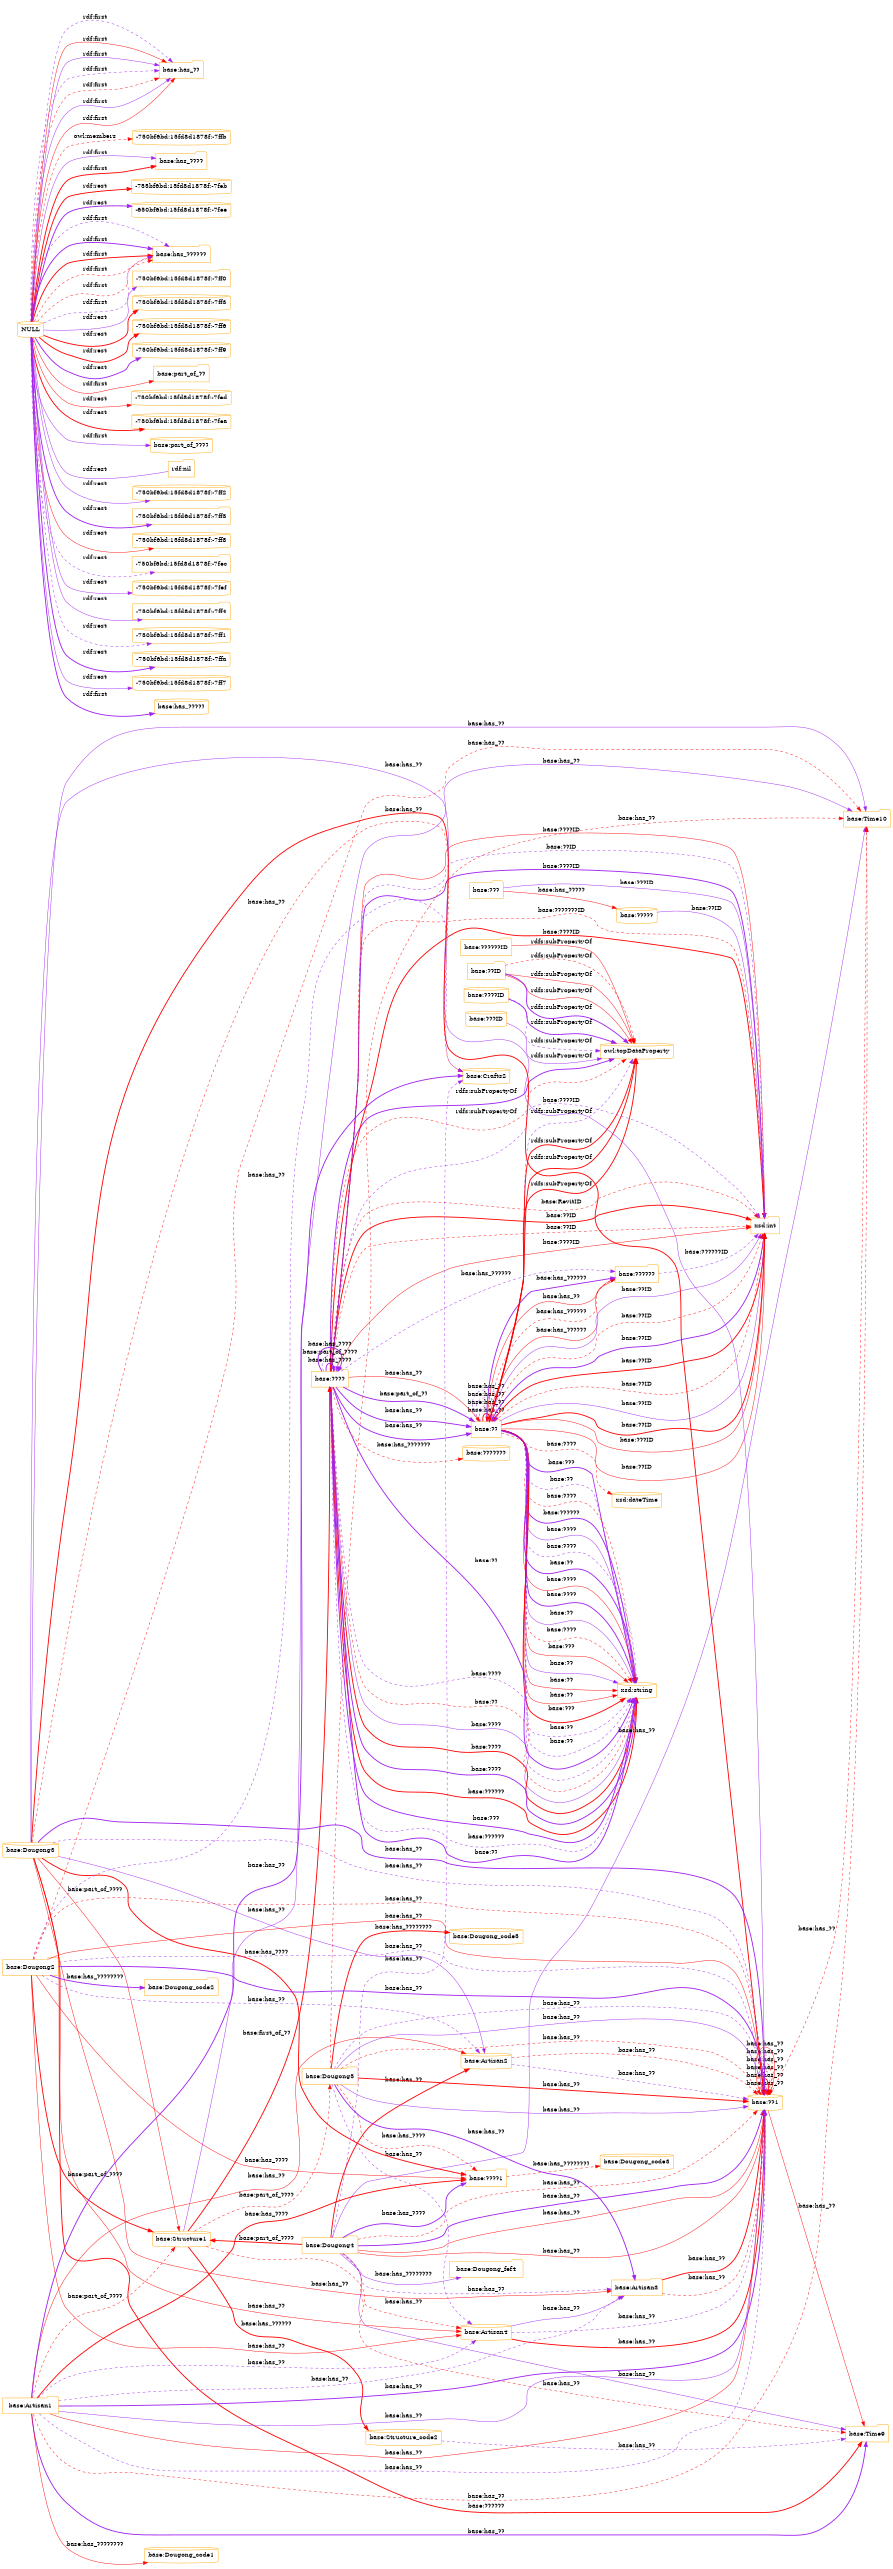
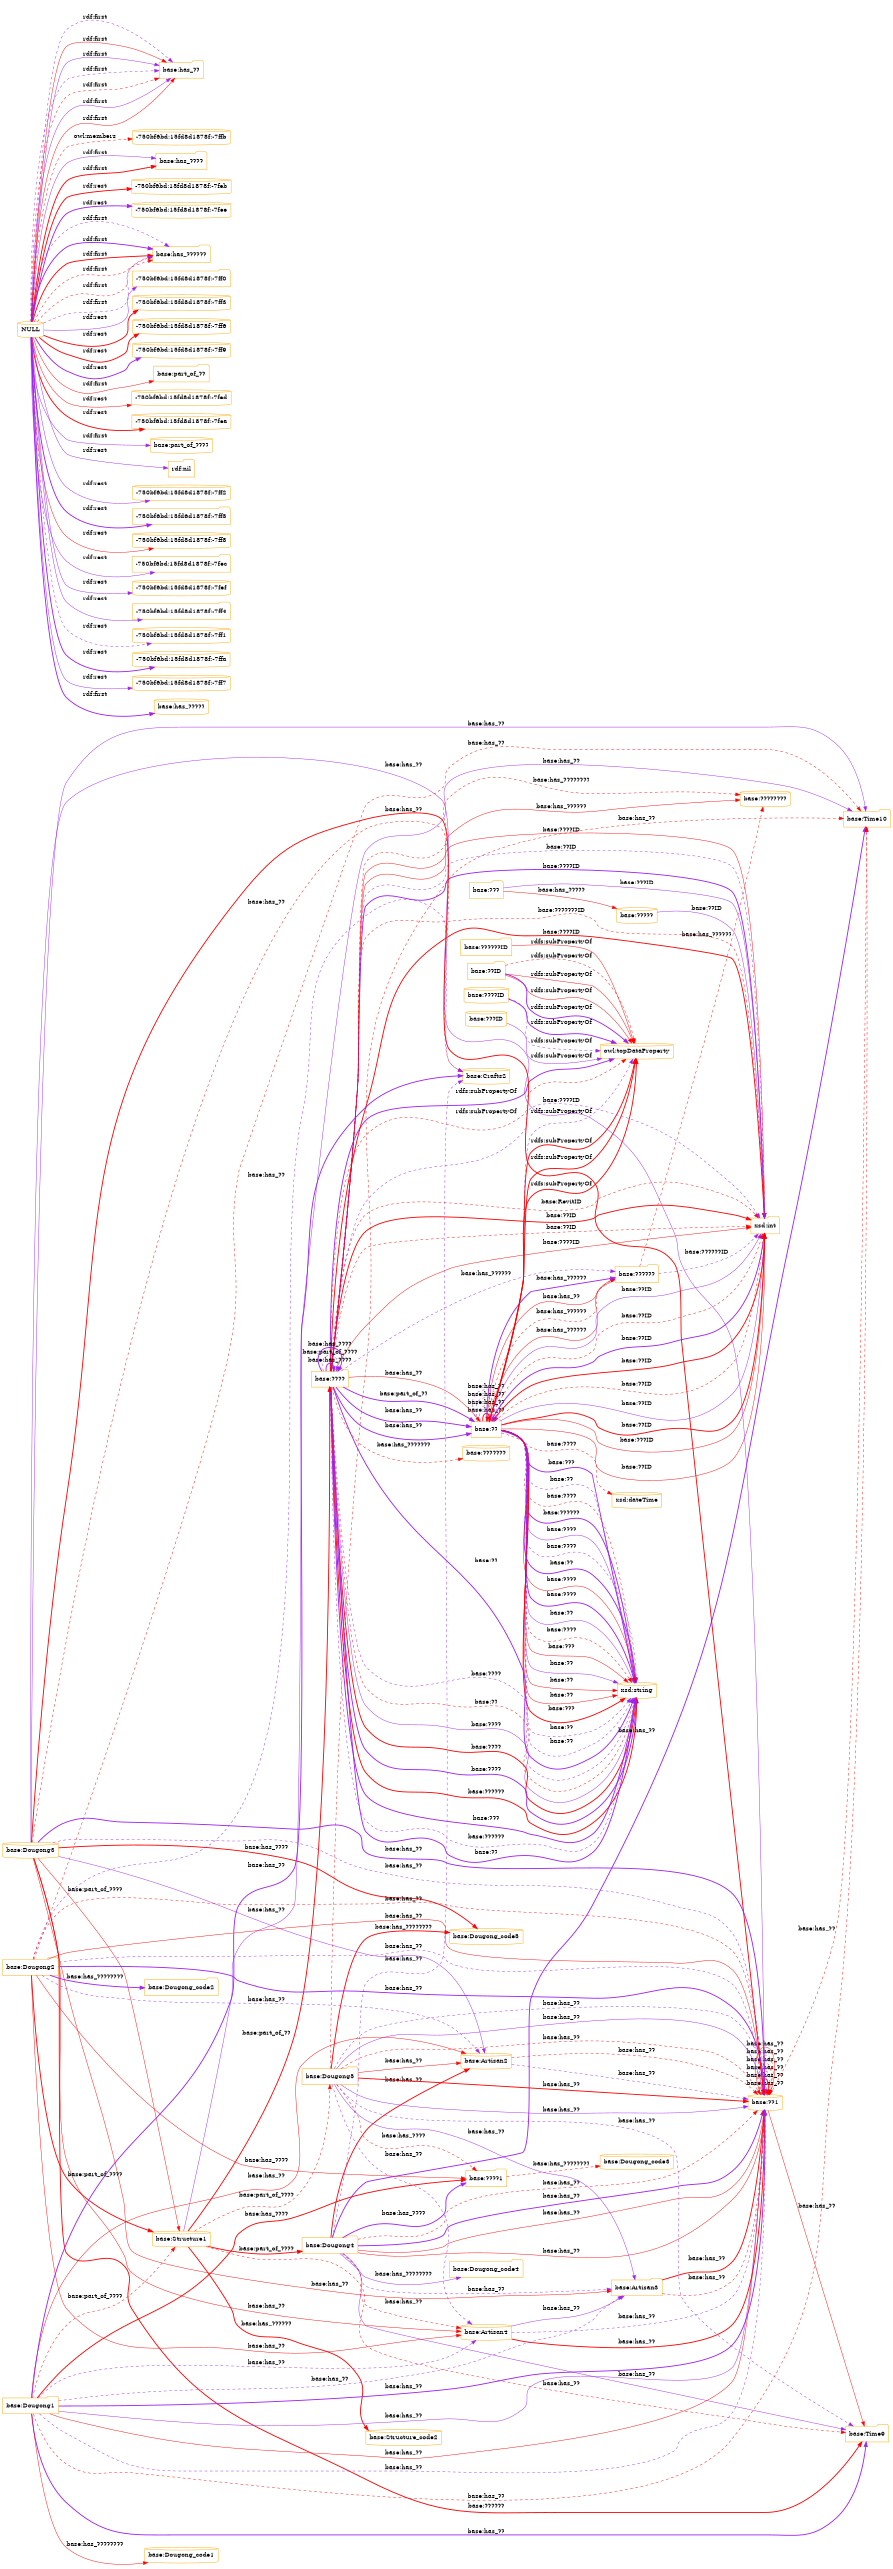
node "-755bf6bd:15fd8d1878f:-7feb": label "-755bf6bd:15fd8d1878f:-7feb" -> "-750bf6bd:15fd8d1878f:-7feb"
node "-650bf6bd:15fd8d1878f:-7fee": label "-650bf6bd:15fd8d1878f:-7fee" -> "-750bf6bd:15fd8d1878f:-7fee"
edge "rdf:nil" -> "NULL": reversed
edge "NULL" -> "-750bf6bd:15fd8d1878f:-7fec": style dashed -> solid
node "base:????????": added
edge "base:Dougong4" -> "base:Time10": style solid -> bold
edge "base:Dougong3" -> "base:????1": now "base:Dougong3" -> "base:Dougong_code5"
edge "base:Structure1" -> "base:????": label "base:first_of_??" -> "base:part_of_??"
edge "base:Dougong5" -> "base:Artisan2": added, label "base:has_??"
edge "base:Dougong5" -> "base:Artisan3": style bold -> solid
edge "base:Dougong4" -> "base:Structure1": reversed
node "base:Dougong_fef4": label "base:Dougong_fef4" -> "base:Dougong_code4"
node "base:Artisan1": label "base:Artisan1" -> "base:Dougong1"
edge "base:Structure_code2" -> "base:Time9": now "base:Dougong5" -> "base:Time9"
